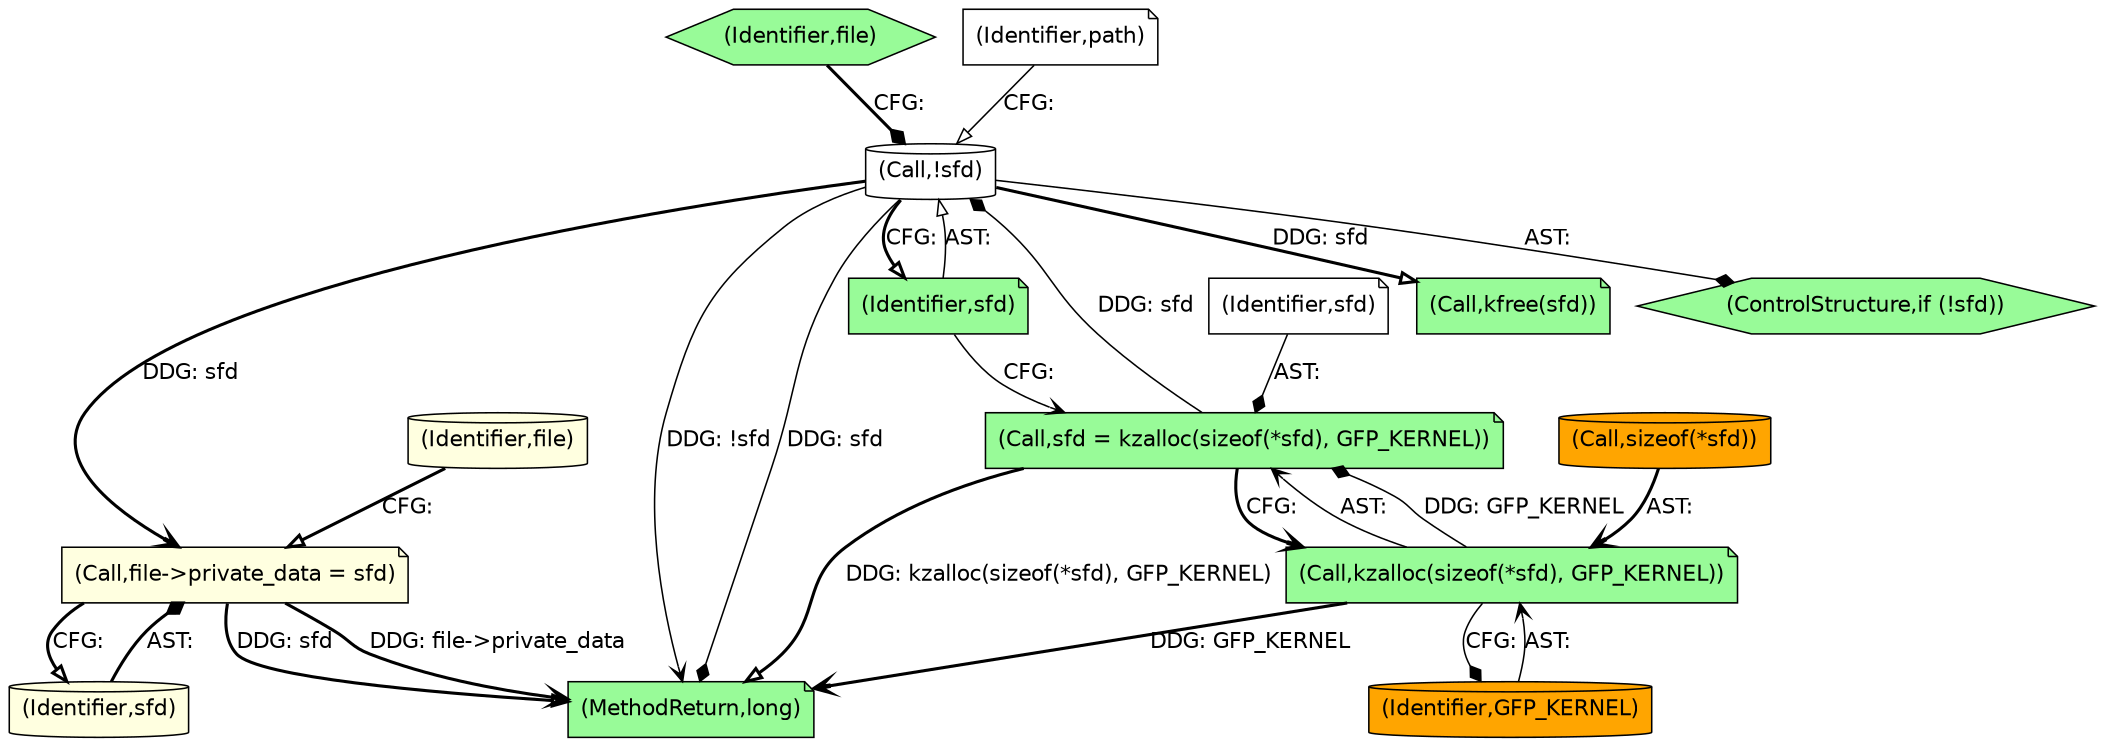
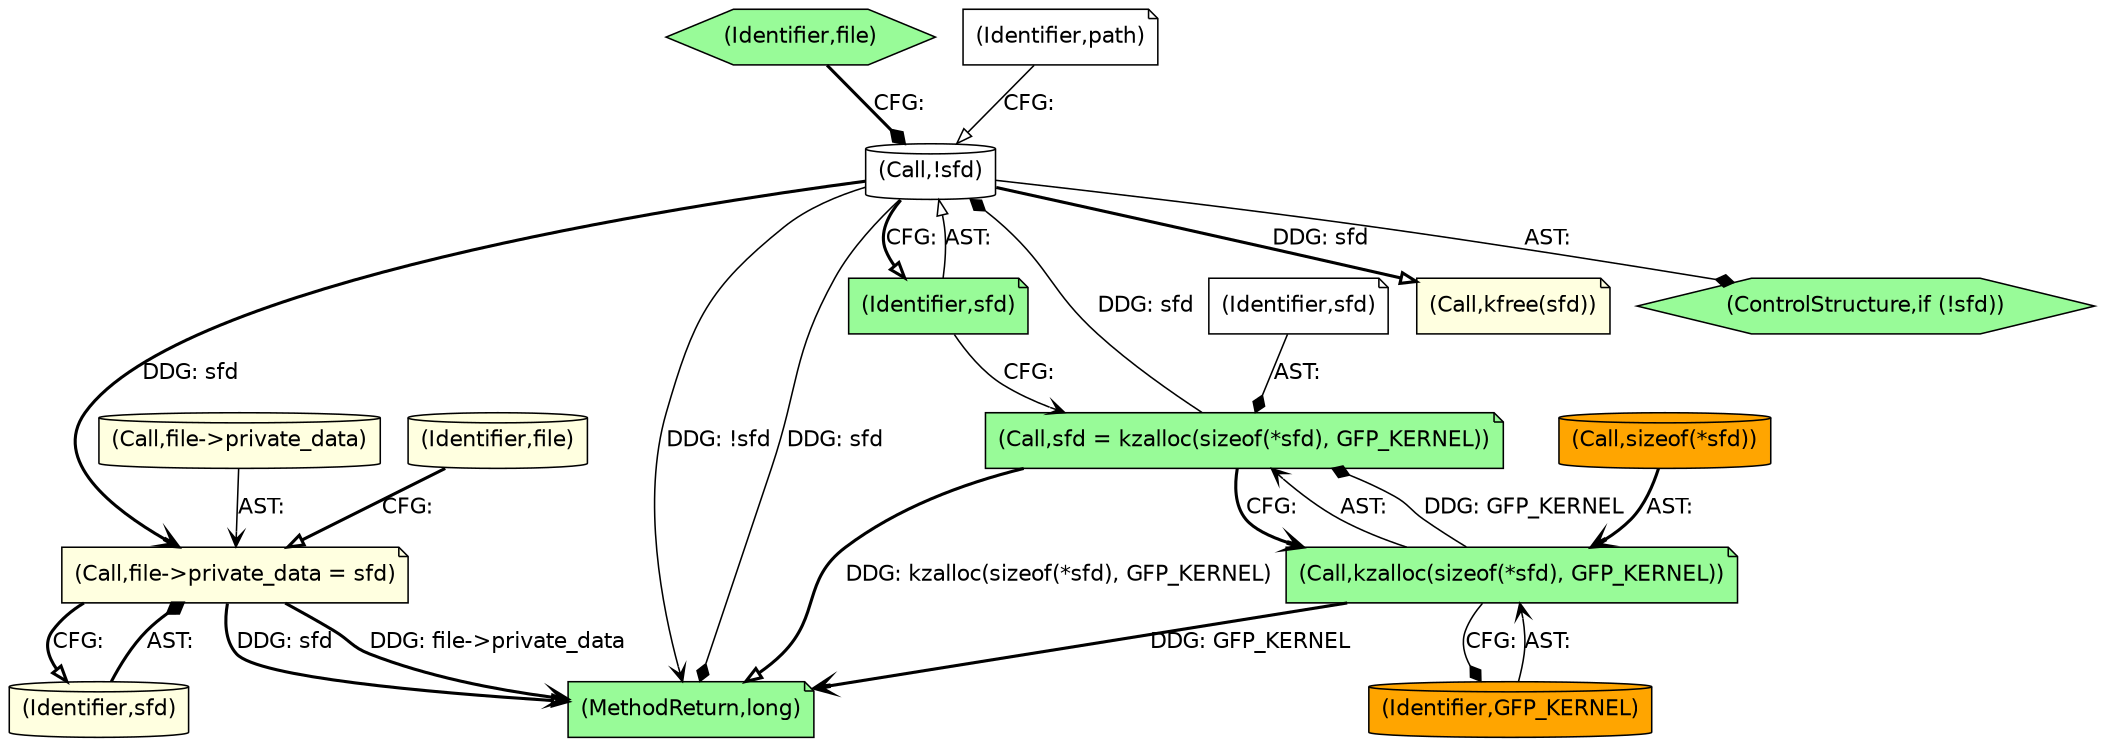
node "(Call,kfree(sfd))": fillcolor palegreen -> lightyellow
node "(Call,file->private_data)": added
